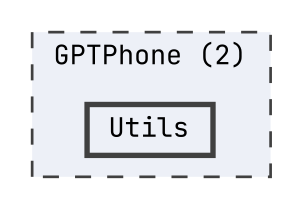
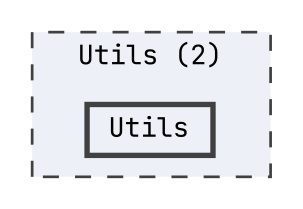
cluster "GPTPhone (2)": label "GPTPhone (2)" -> "Utils (2)"
